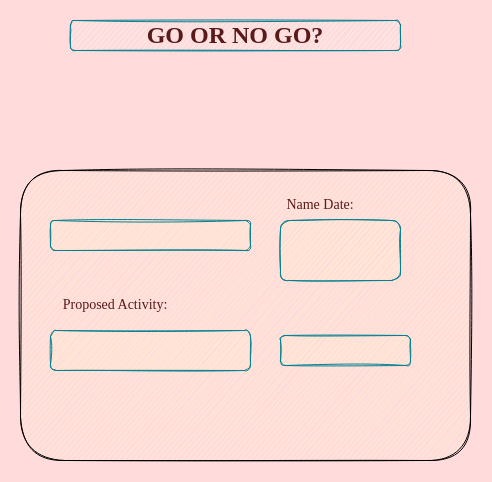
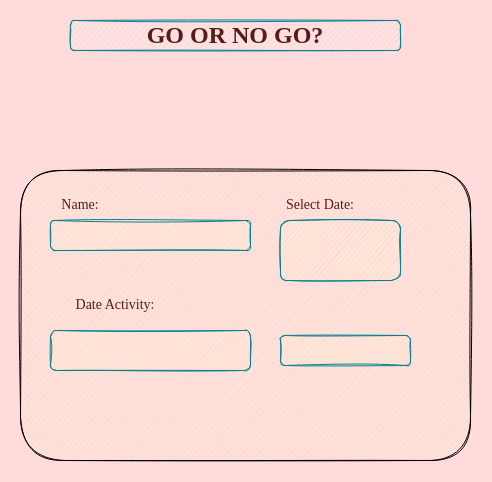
node "Name:": added
node "Name Date:": label "Name Date:" -> "Select Date:"
node "Proposed Activity:": label "Proposed Activity:" -> "Date Activity:"
